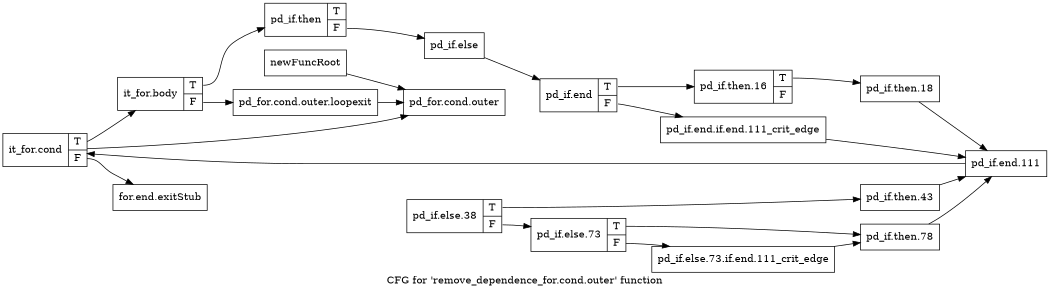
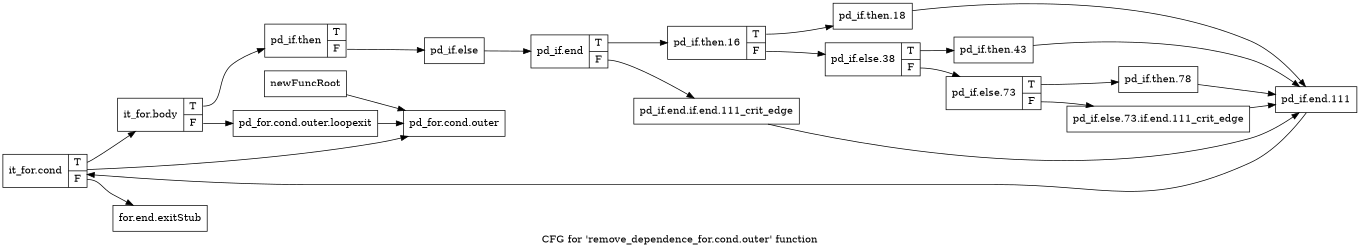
edge "pd_if.then.16" -> "pd_if.else.38": added
edge "pd_if.else.73.if.end.111_crit_edge" -> "pd_if.then.78": now "pd_if.else.73.if.end.111_crit_edge" -> "pd_if.end.111"
